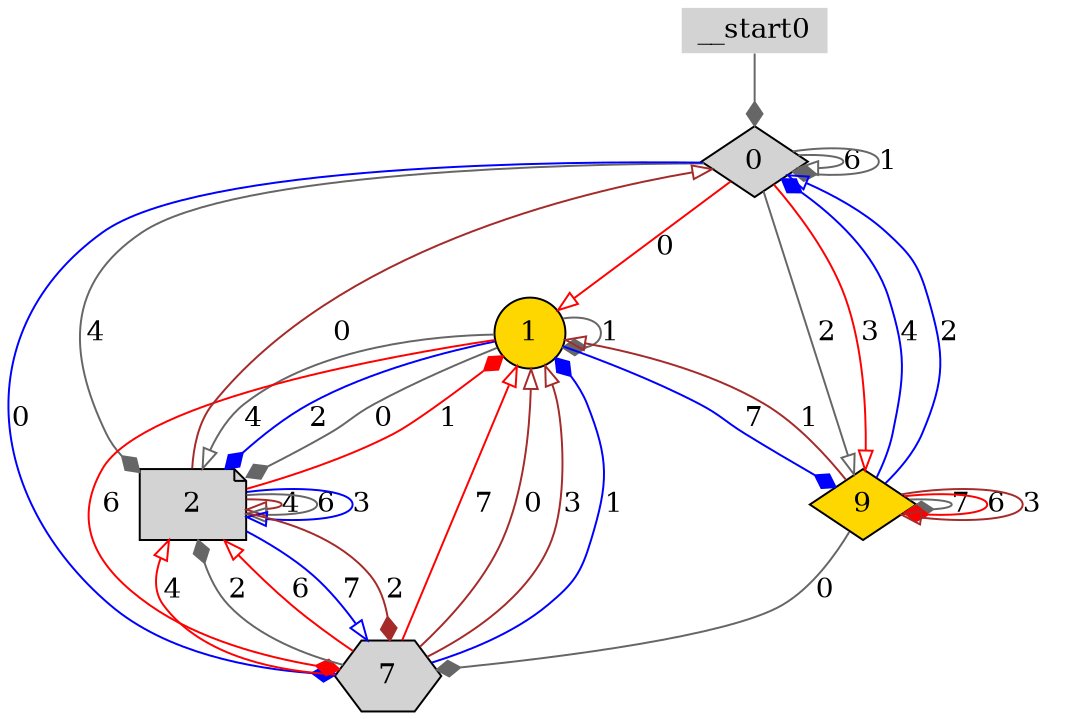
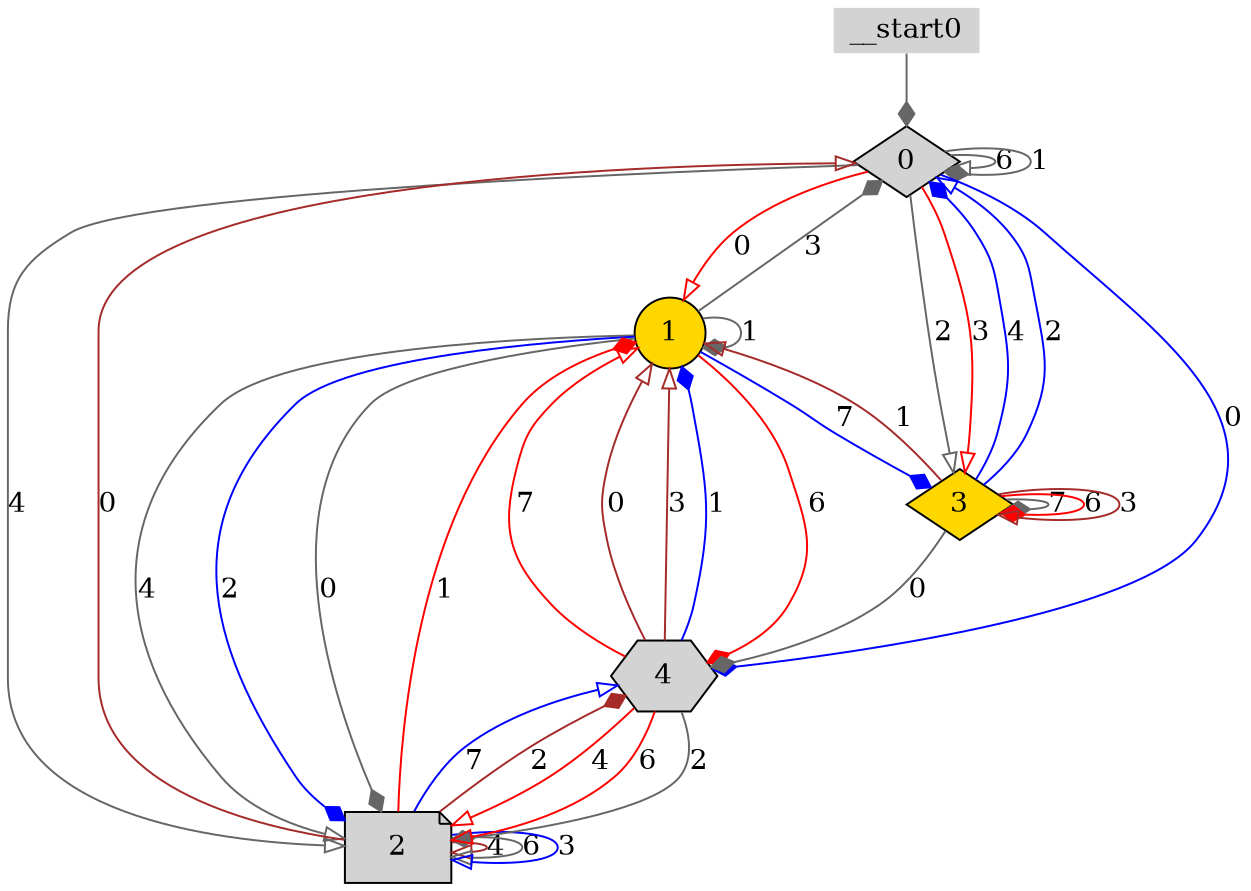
edge "0" -> "2": arrowhead diamond -> onormal
edge "1" -> "0": added, label "3"
node "9": label "9" -> "3"
node "7": label "7" -> "4"
